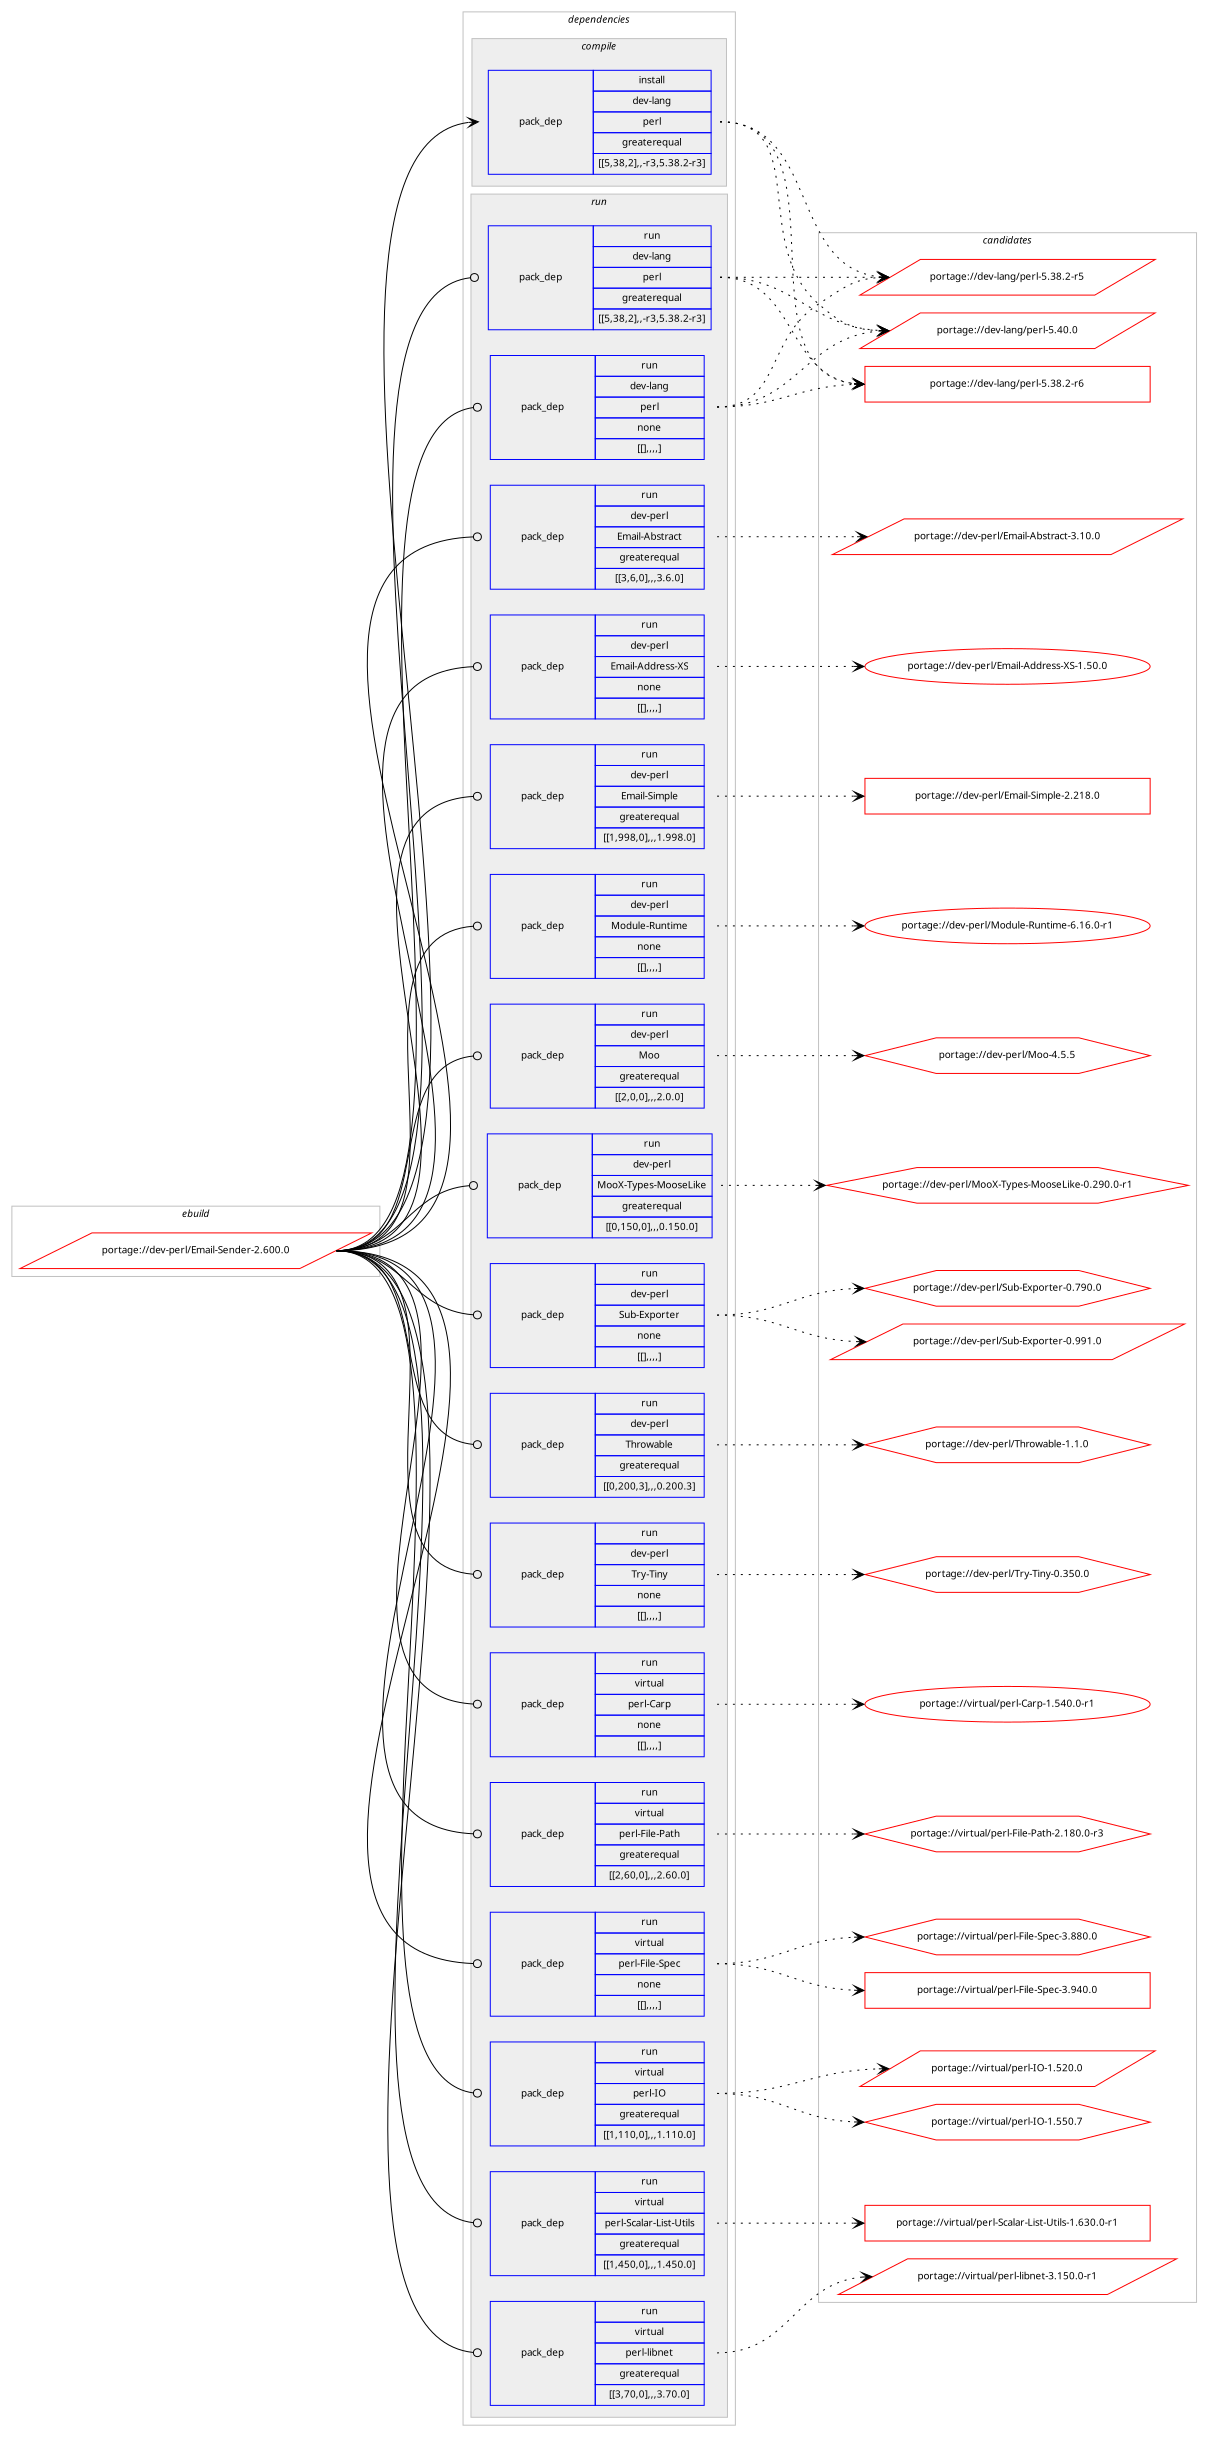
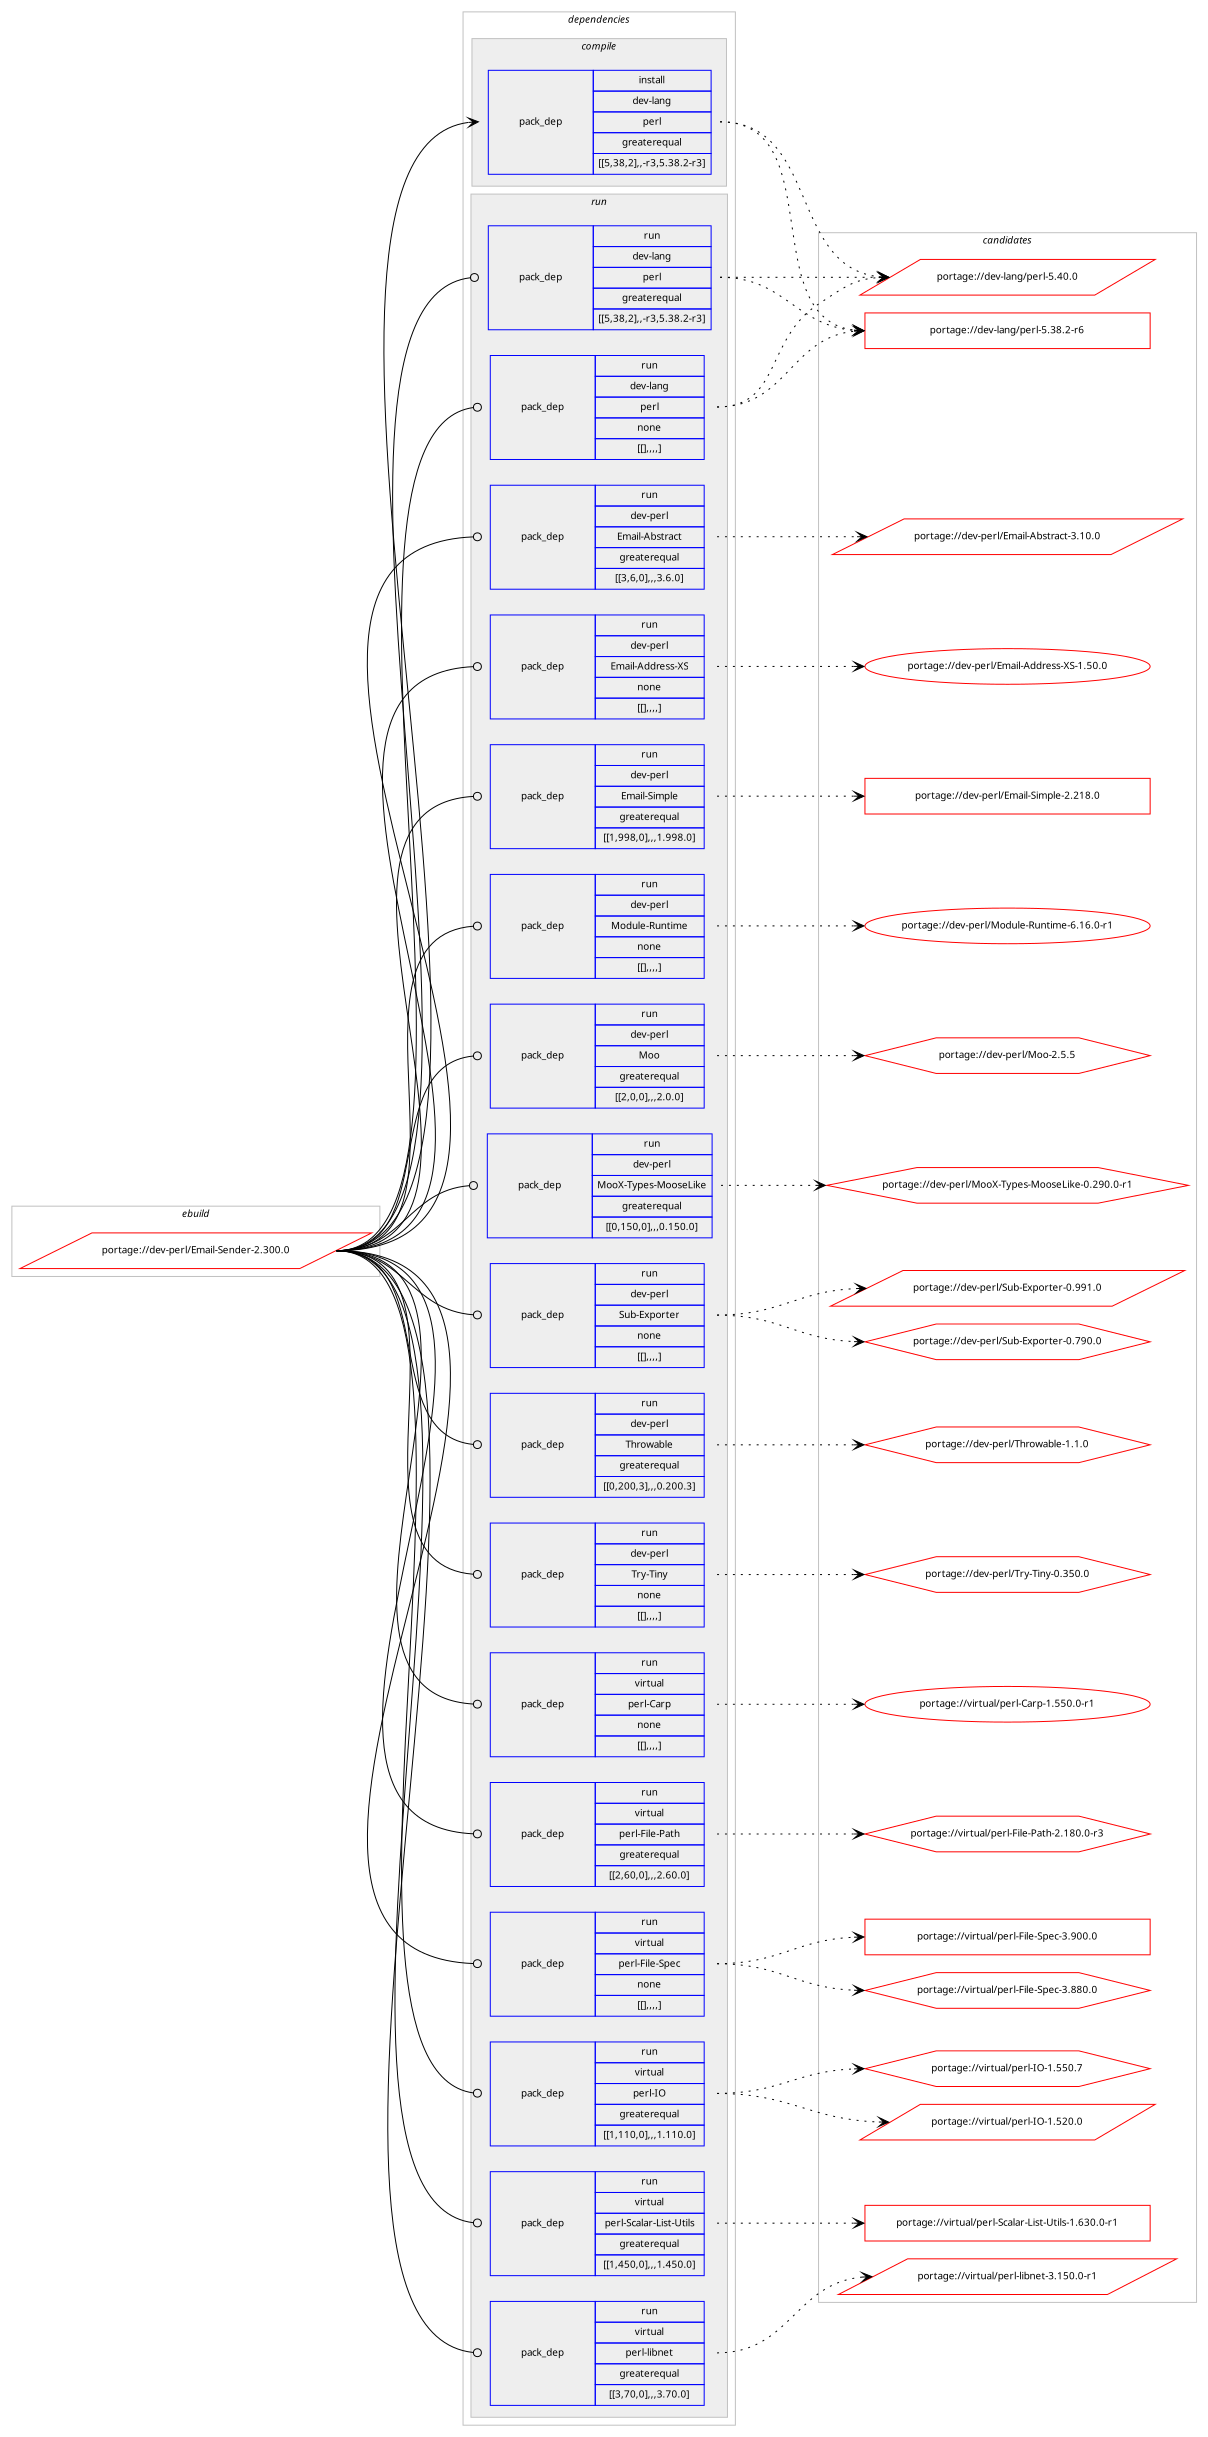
node "portage://dev-lang/perl-5.38.2-r5": removed
node "portage://dev-perl/Moo-4.5.5": label "portage://dev-perl/Moo-4.5.5" -> "portage://dev-perl/Moo-2.5.5"
node "portage://dev-perl/Email-Sender-2.600.0": label "portage://dev-perl/Email-Sender-2.600.0" -> "portage://dev-perl/Email-Sender-2.300.0"
node "portage://virtual/perl-Carp-1.540.0-r1": label "portage://virtual/perl-Carp-1.540.0-r1" -> "portage://virtual/perl-Carp-1.550.0-r1"
node "portage://virtual/perl-File-Spec-3.940.0": label "portage://virtual/perl-File-Spec-3.940.0" -> "portage://virtual/perl-File-Spec-3.900.0"
